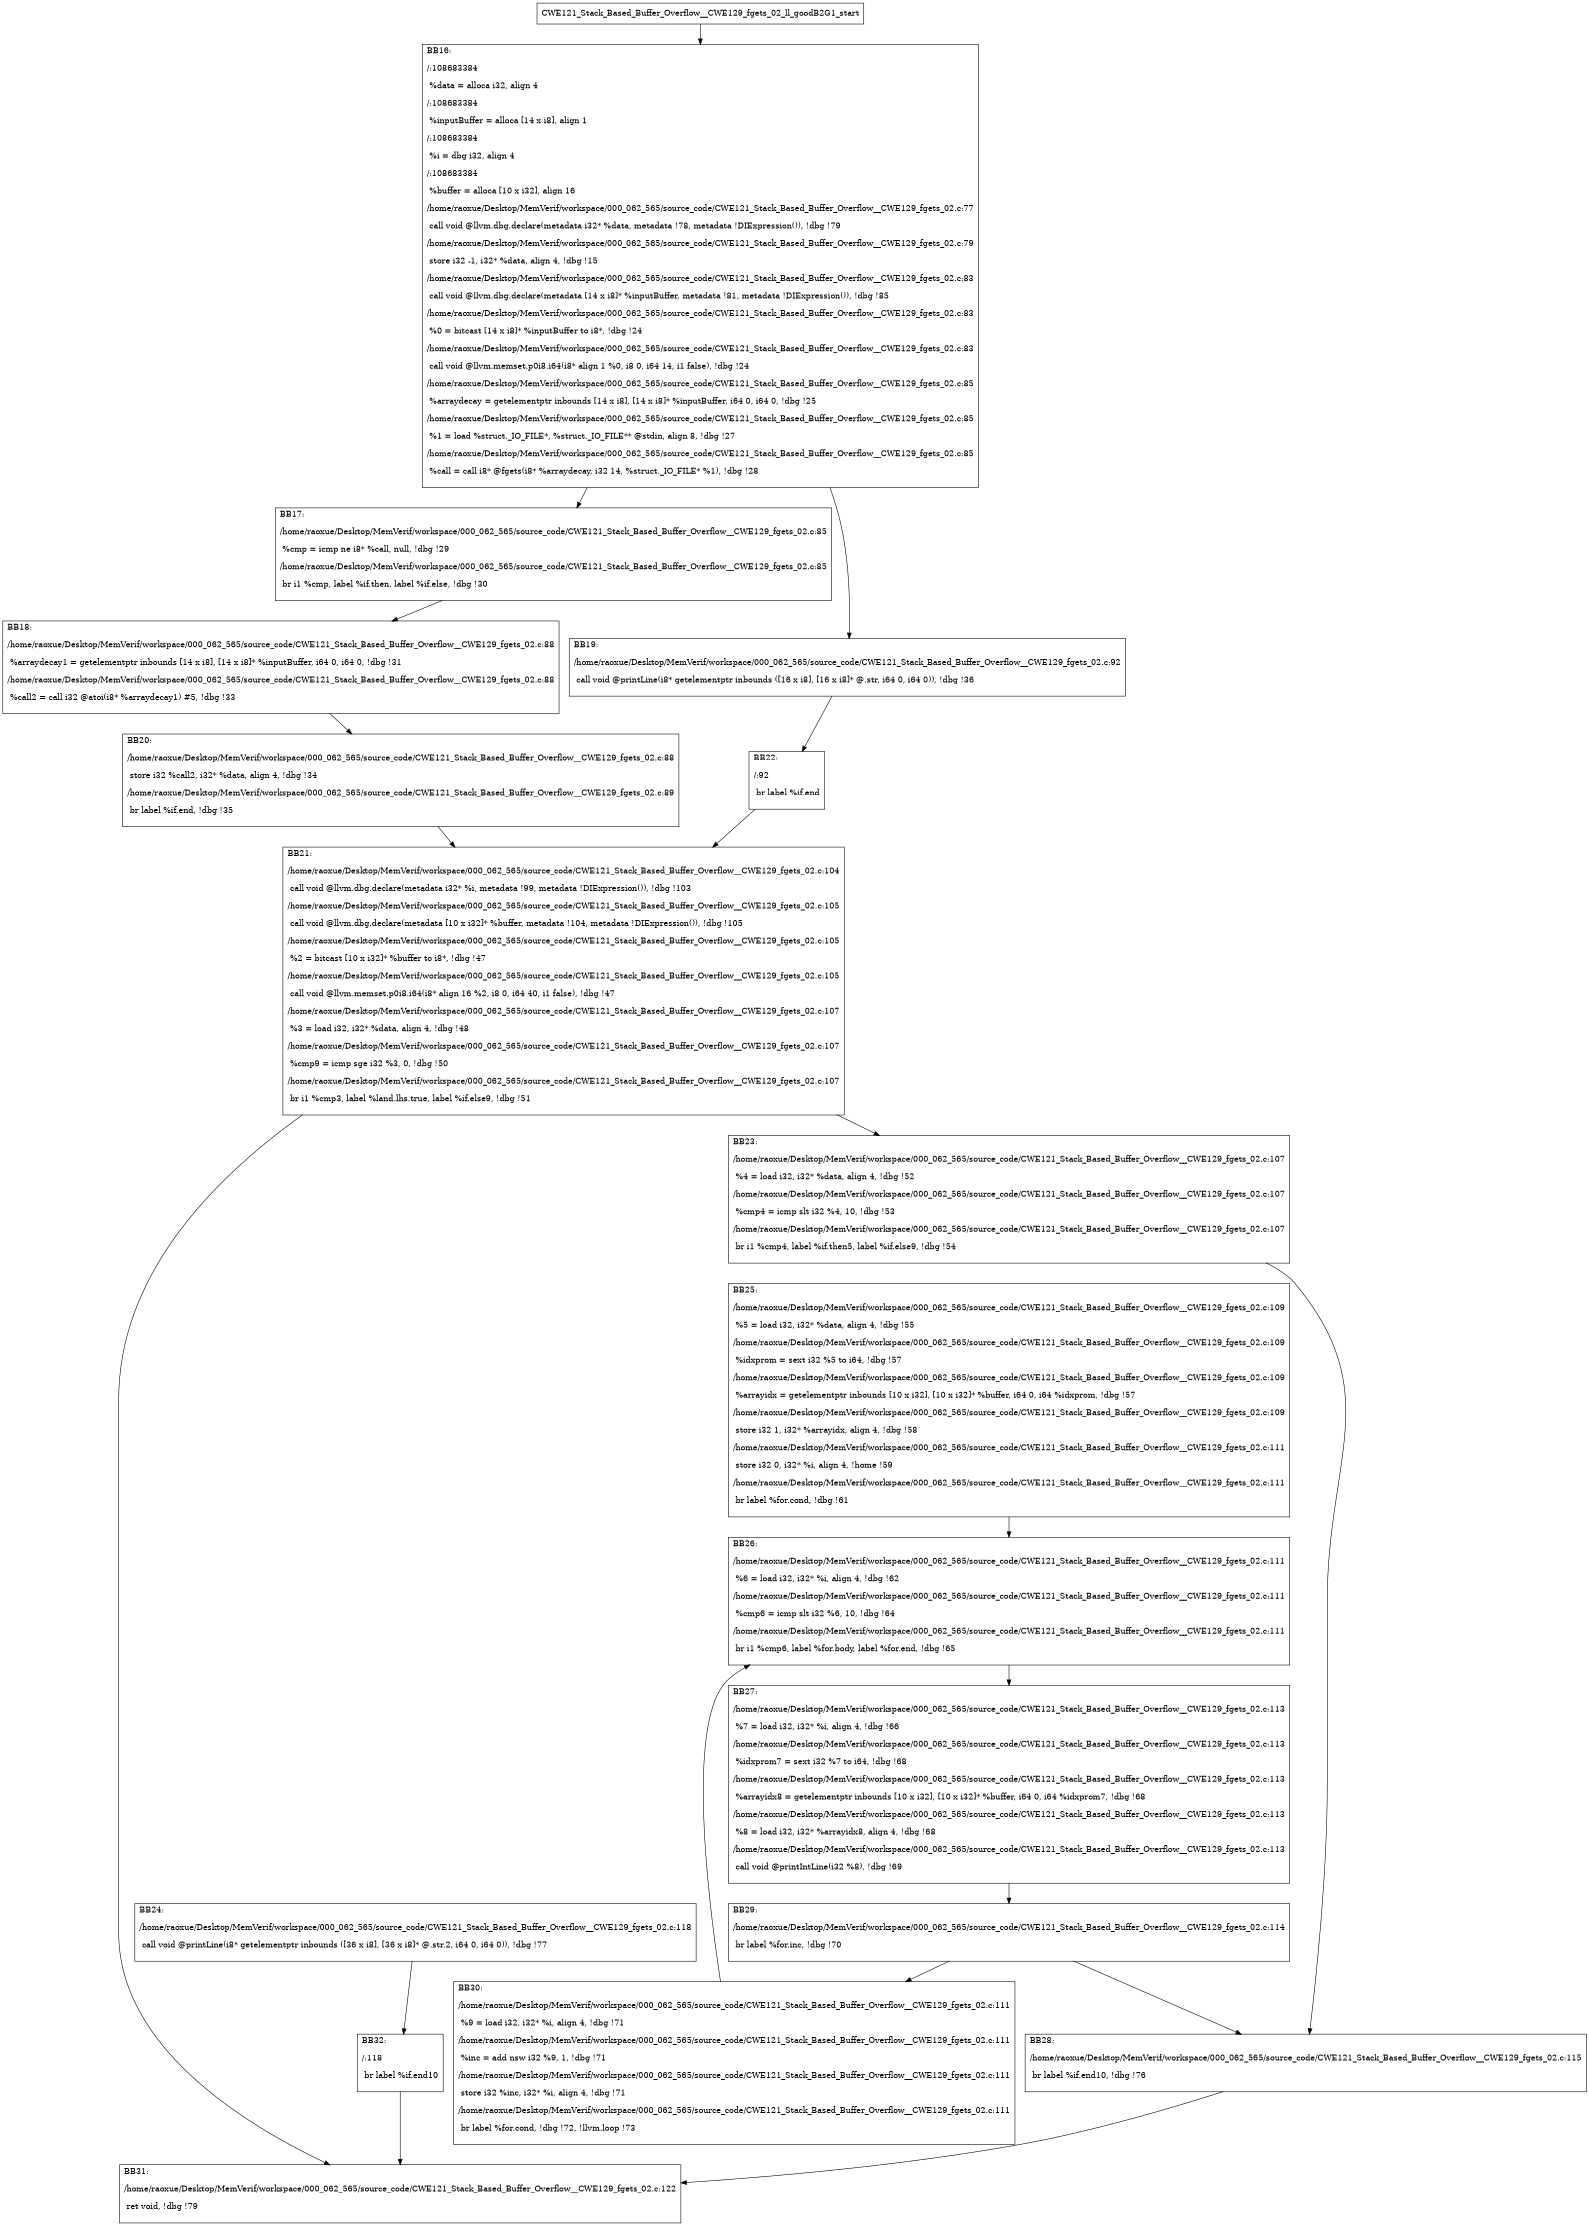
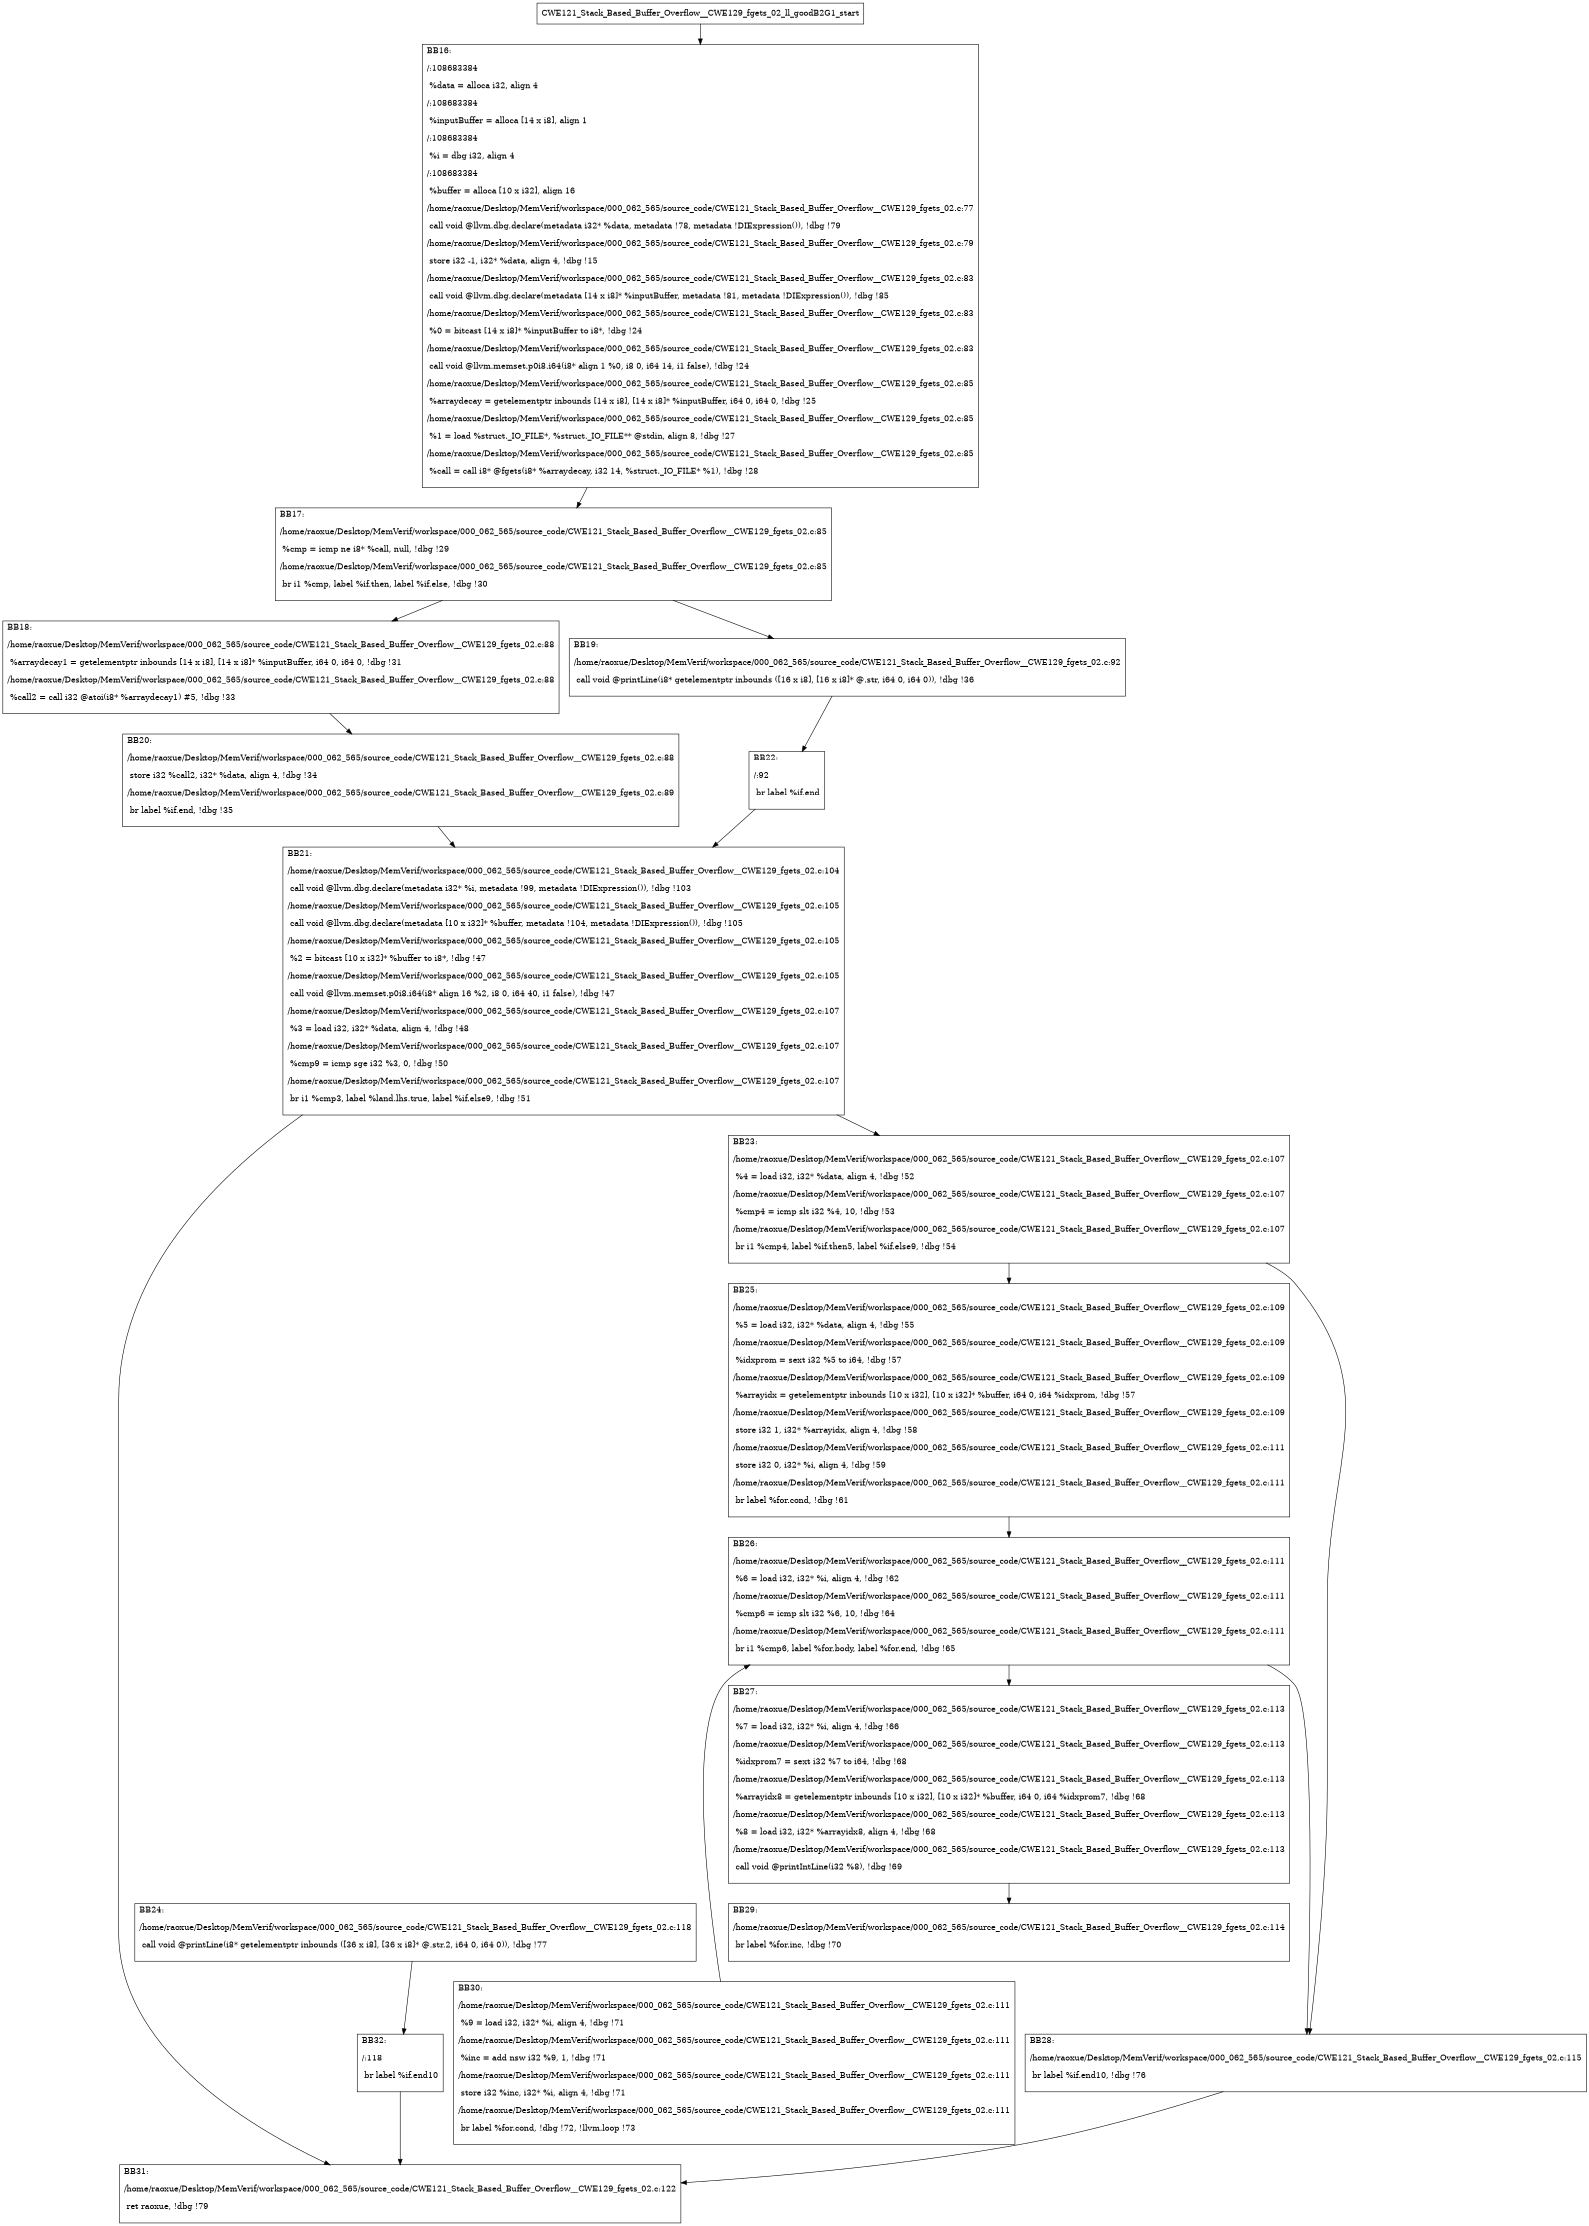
edge "BB16:" -> "BB19:": now "BB17:" -> "BB19:"
edge "BB23:" -> "BB25:": added
node "BB25:": text "store i32 0, i32* %i, align 4, !home !59" -> "store i32 0, i32* %i, align 4, !dbg !59"
edge "BB29:" -> "BB30:": removed
edge "BB29:" -> "BB28:": now "BB26:" -> "BB28:"
node "BB31:": text "ret void, !dbg !79" -> "ret raoxue, !dbg !79"
